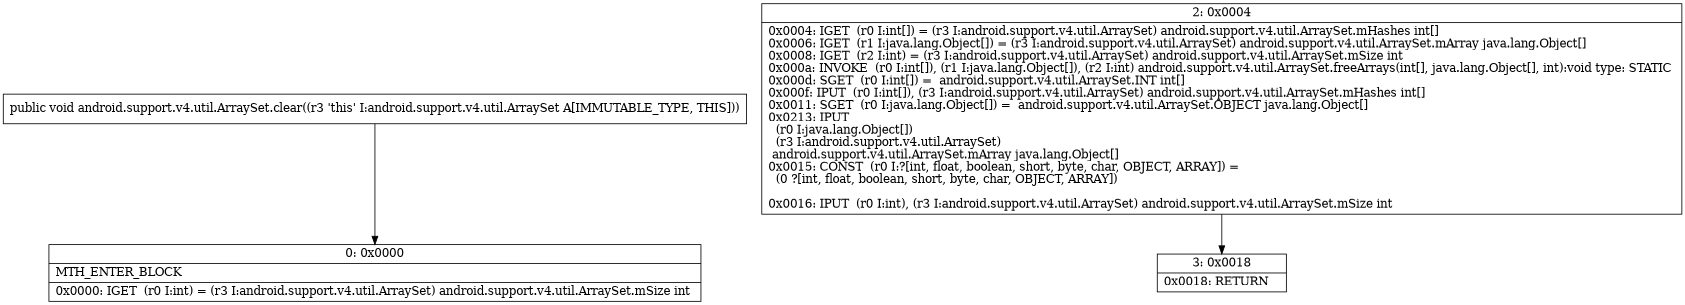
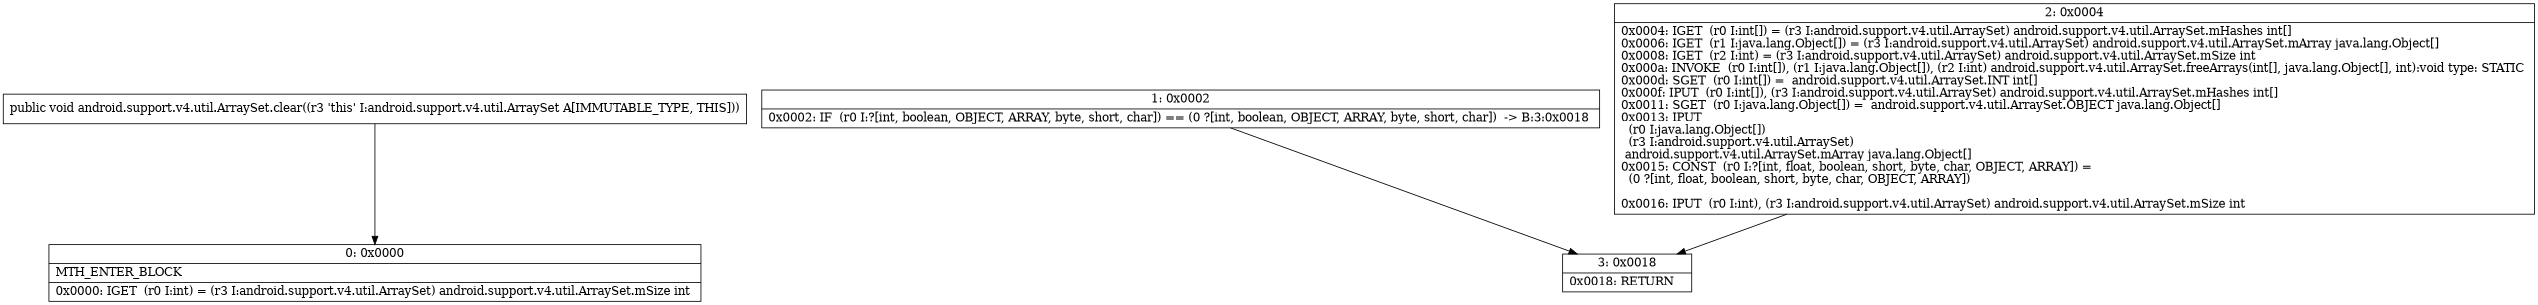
node "1: 0x0002": added
node "2: 0x0004": text "0x0213: IPUT" -> "0x0013: IPUT"
